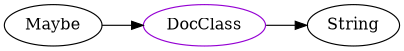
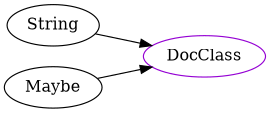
edge "DocClass" -> "String": reversed
